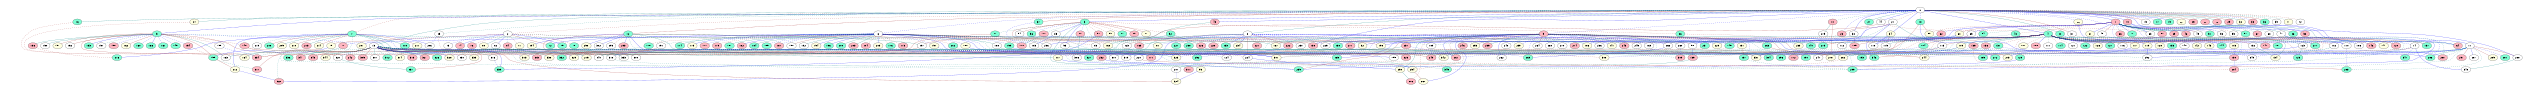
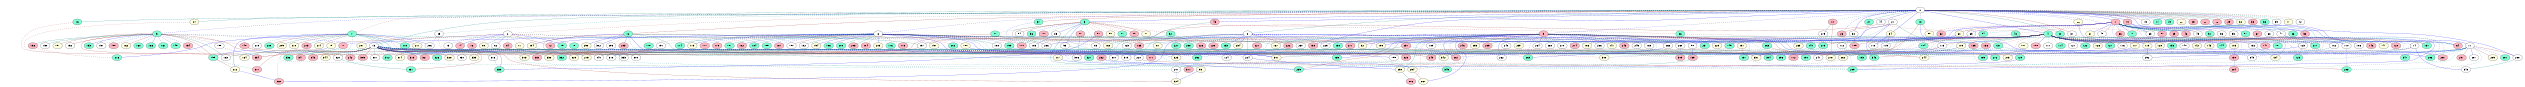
edge "0" -- "5": style solid -> dashed
node "72": fillcolor aquamarine -> lightpink
